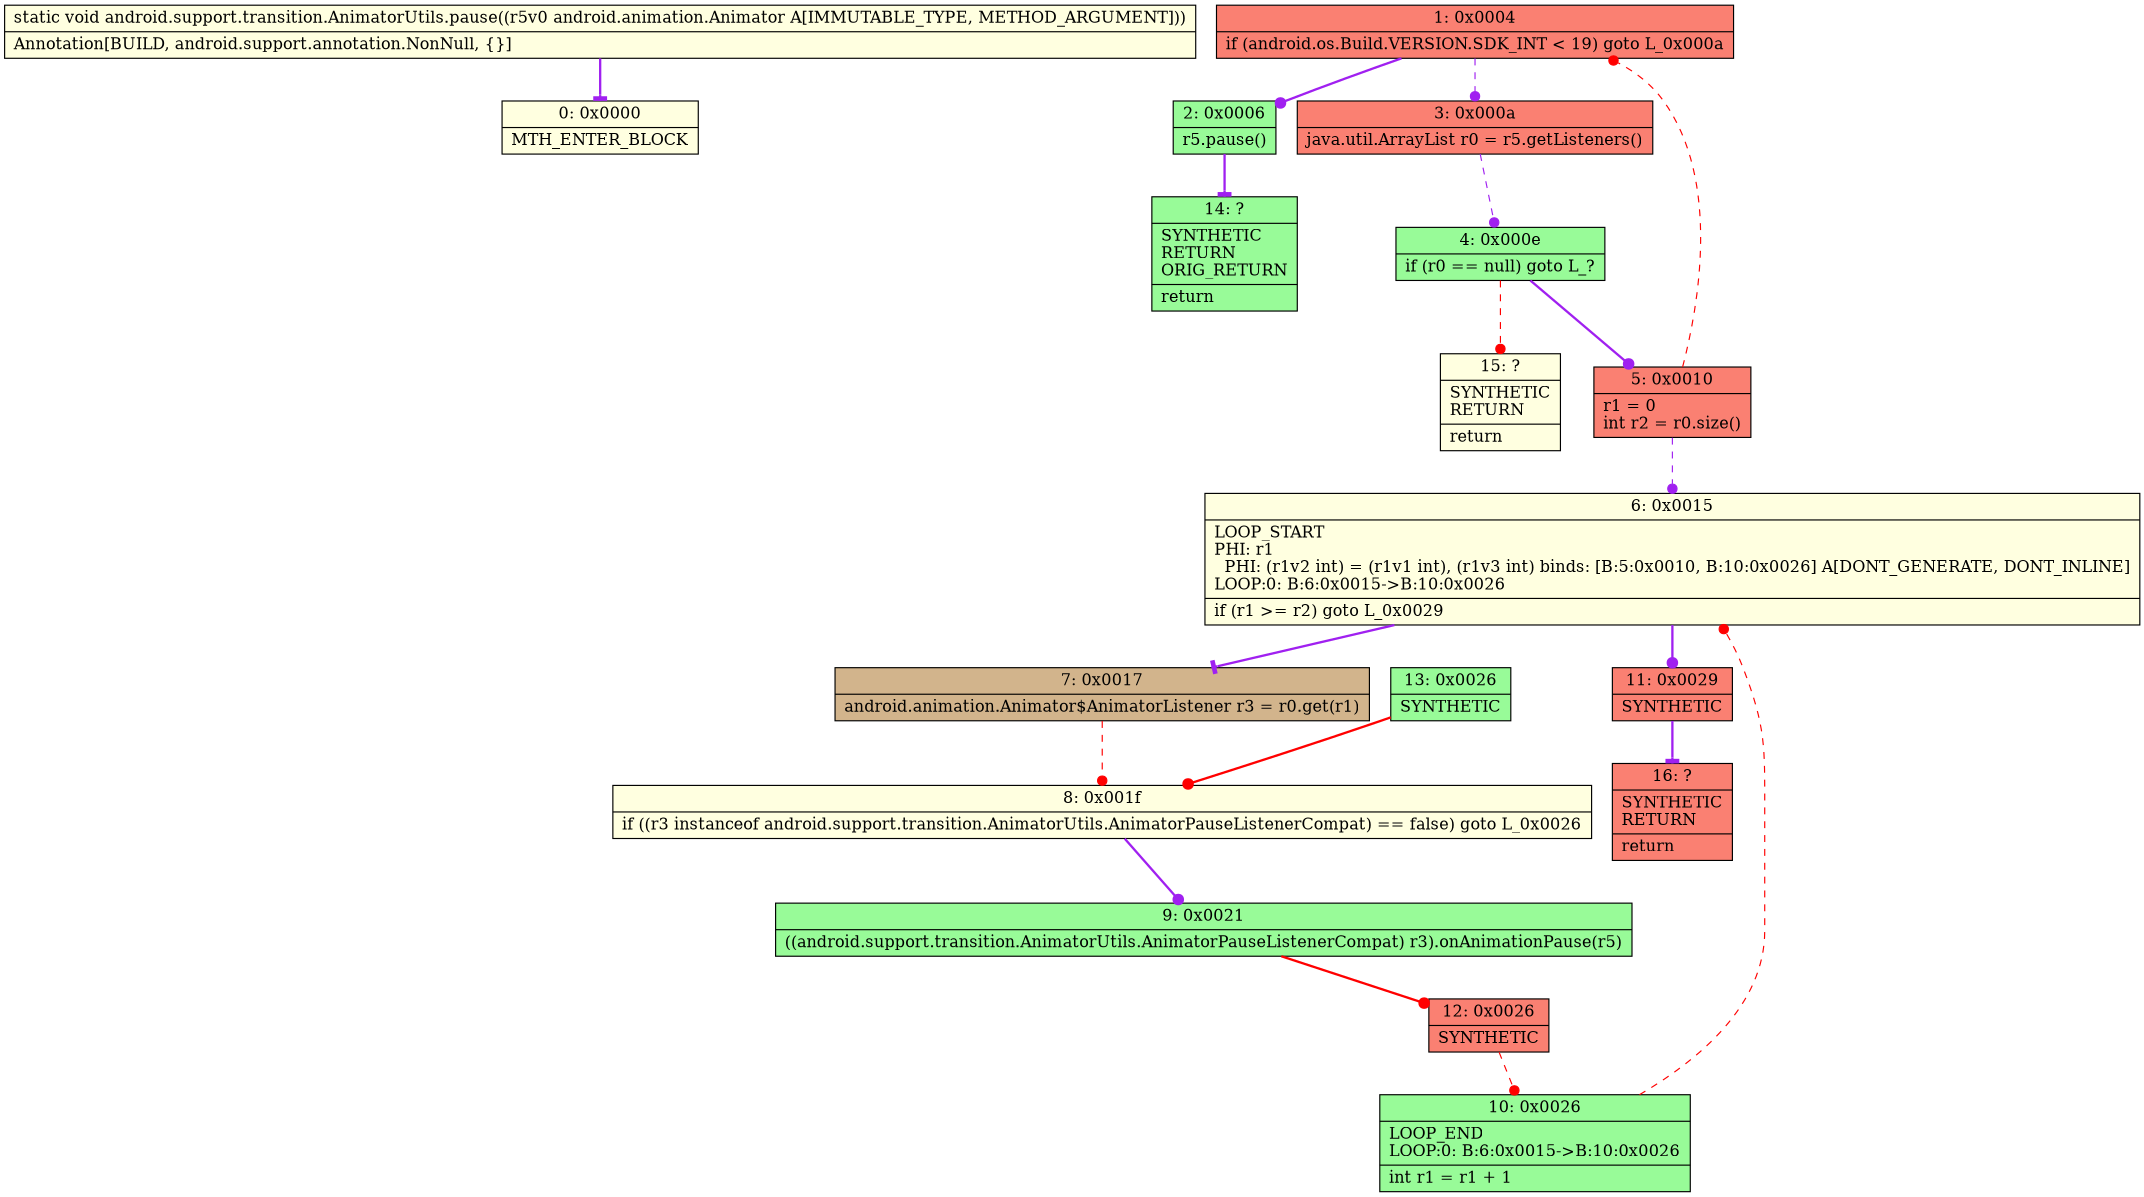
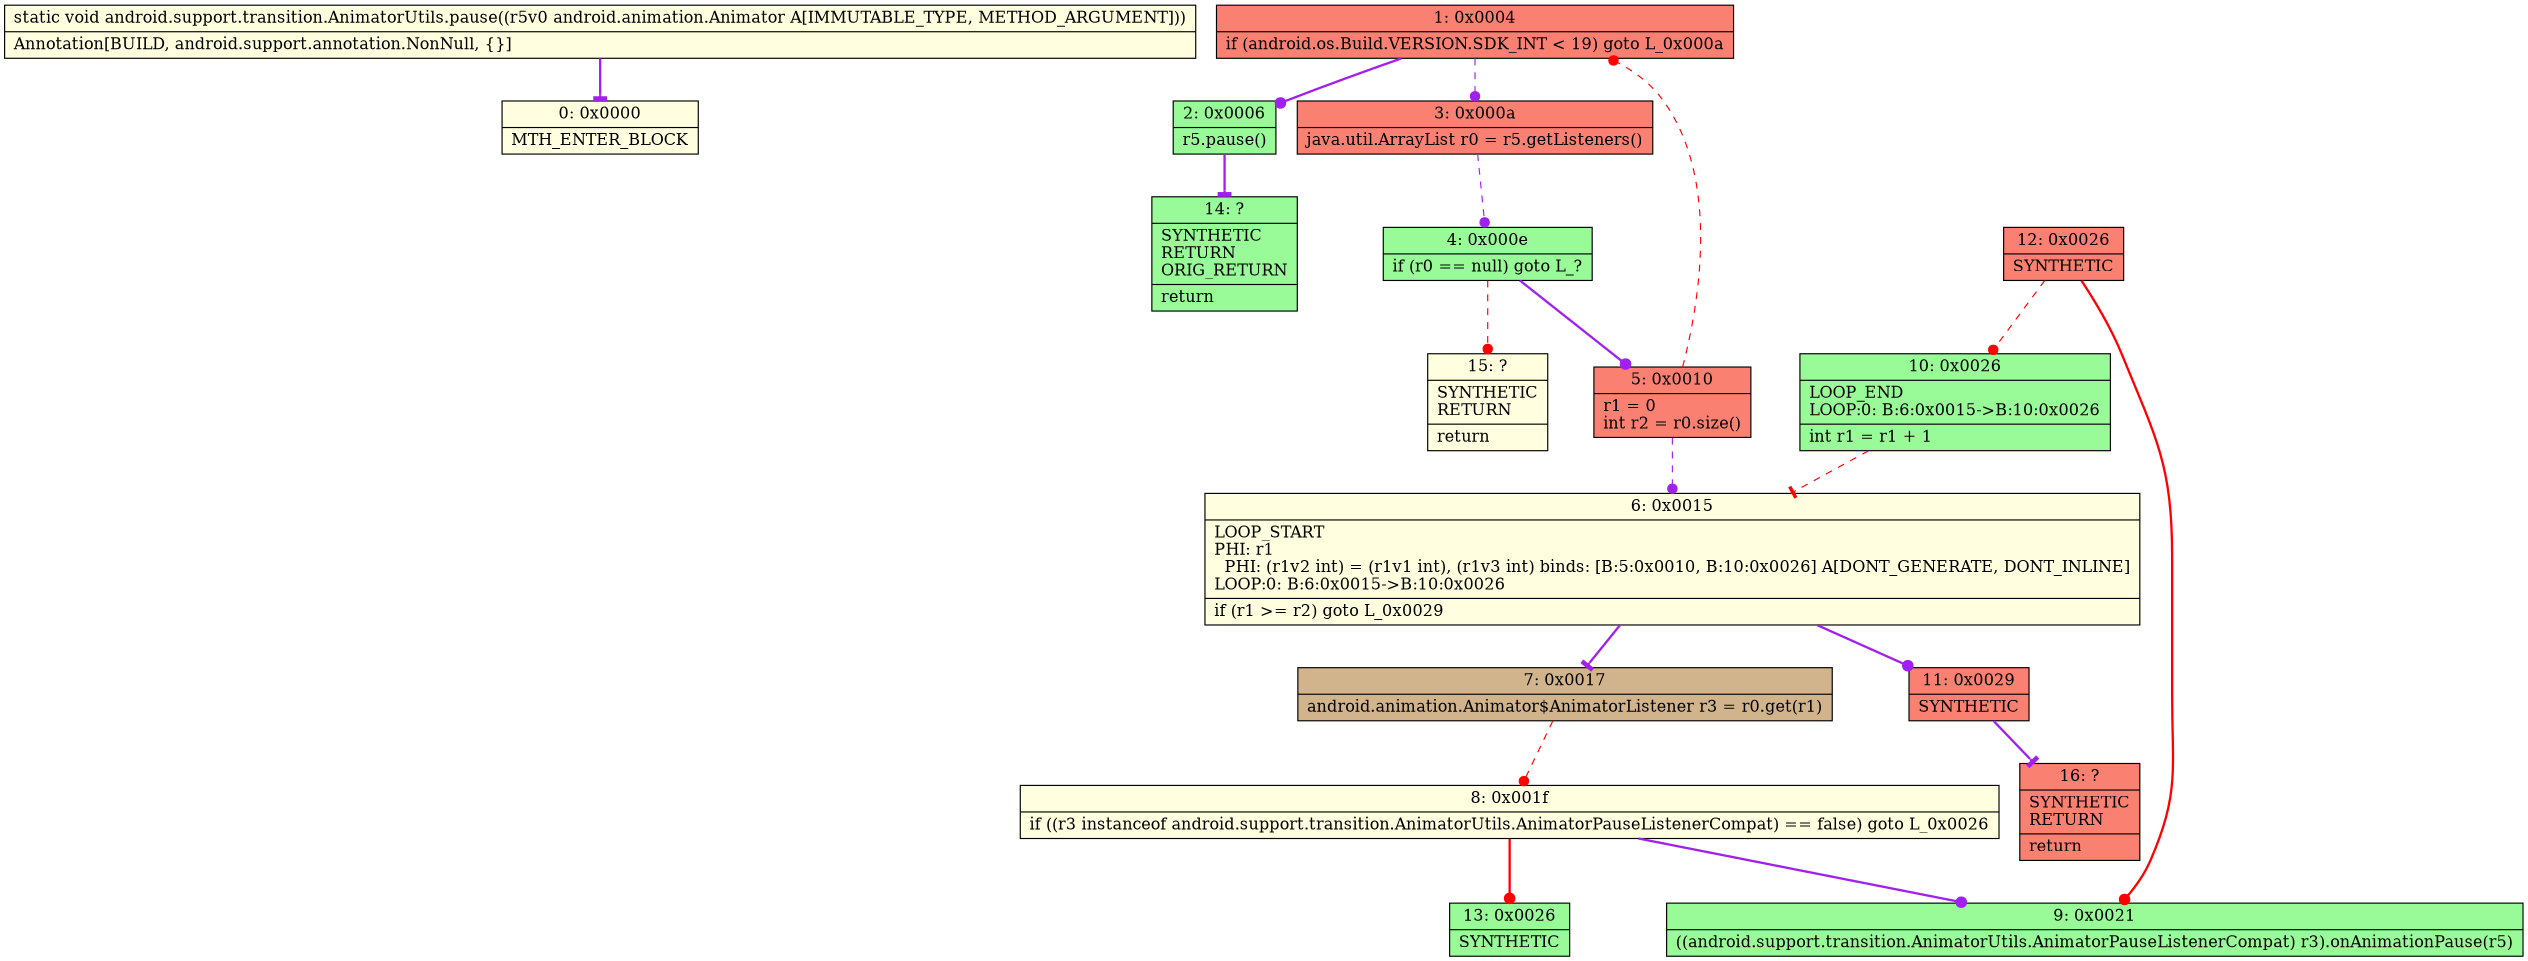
edge "13: 0x0026" -> "8: 0x001f": reversed
edge "10: 0x0026" -> "6: 0x0015": arrowhead dot -> tee
edge "9: 0x0021" -> "12: 0x0026": reversed
